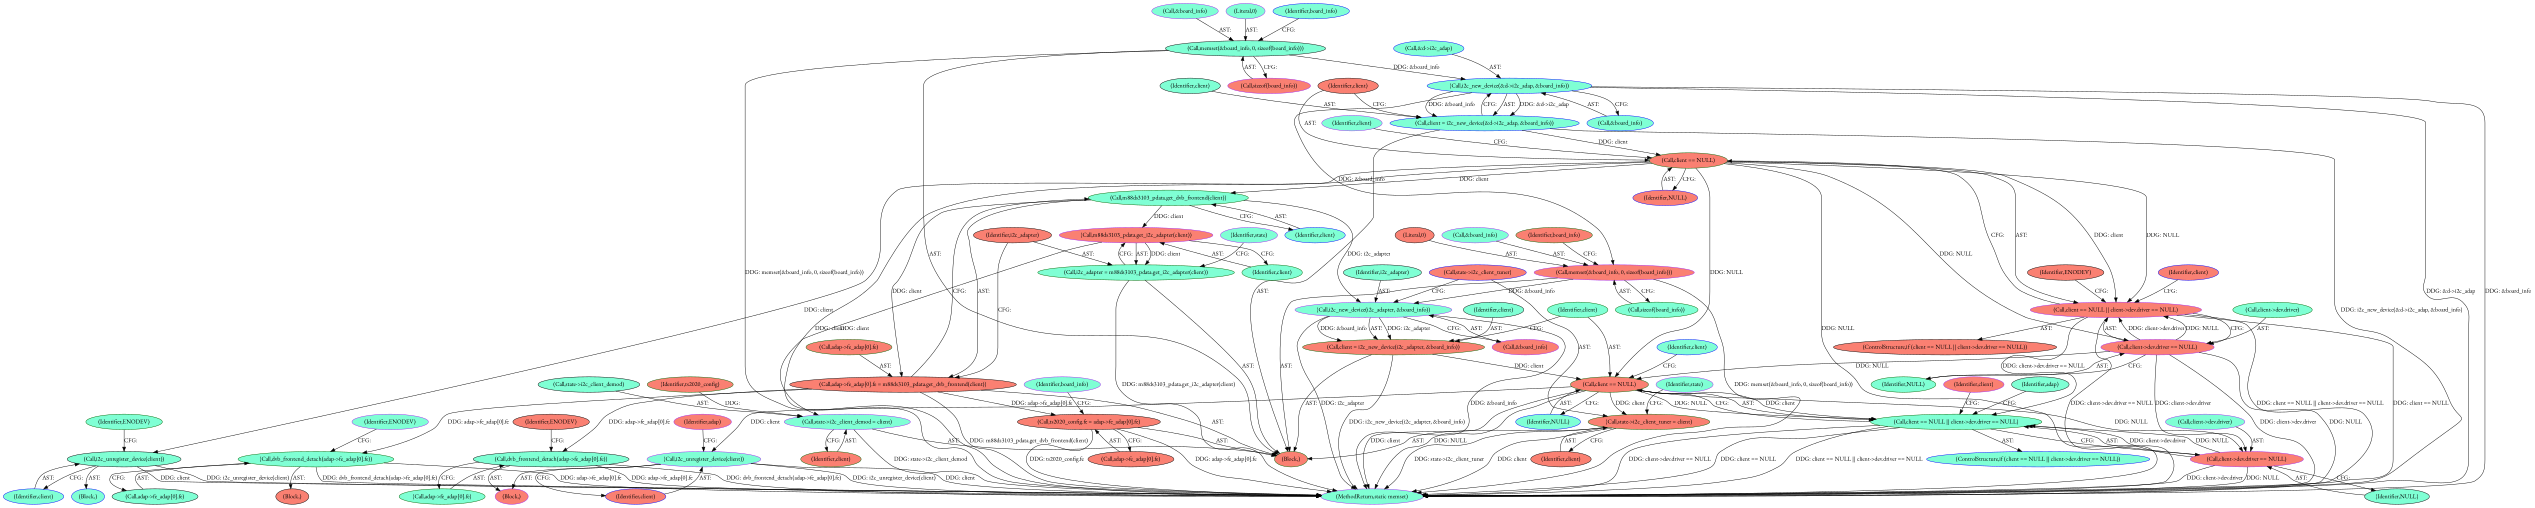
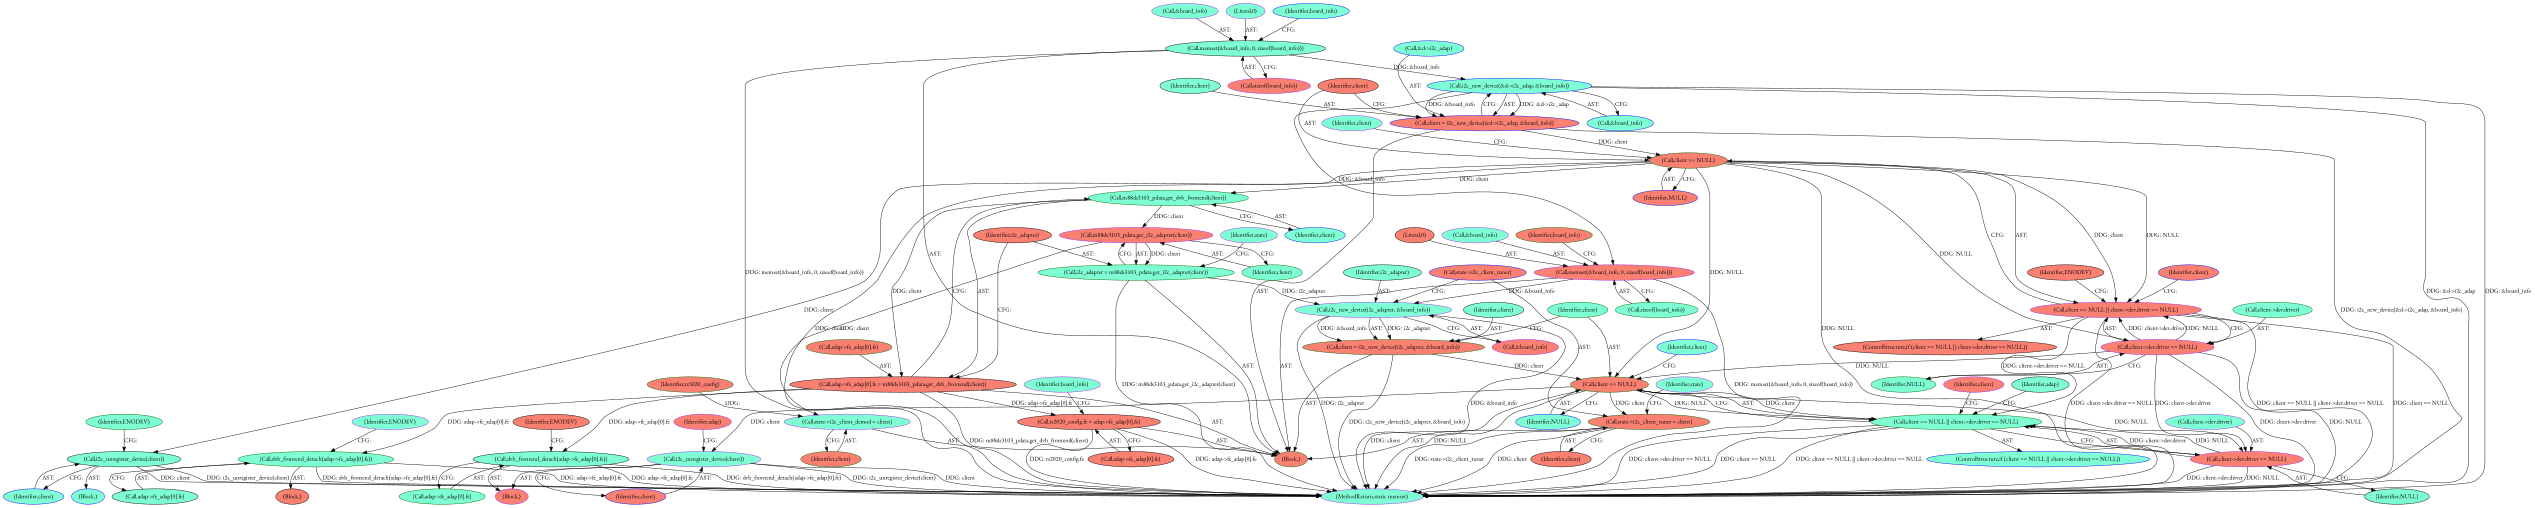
edge "(Call,&d->i2c_adap)" -> "(Call,i2c_new_device(&d->i2c_adap, &board_info))": now "(Call,&d->i2c_adap)" -> "(Call,client = i2c_new_device(&d->i2c_adap, &board_info))"
node "(Call,client = i2c_new_device(&d->i2c_adap, &board_info))": fillcolor aquamarine -> salmon
edge "(Call,m88ds3103_pdata.get_dvb_frontend(client))" -> "(Call,i2c_new_device(i2c_adapter, &board_info))": now "(Call,i2c_adapter = m88ds3103_pdata.get_i2c_adapter(client))" -> "(Call,i2c_new_device(i2c_adapter, &board_info))"
node "(Call,state->i2c_client_demod)": removed
node "(Identifier,ts2020_config)": label "(Identifier,ts2020_config)" -> "(Identifier,ts5020_config)"
edge "(Call,state->i2c_client_demod = client)" -> "(MethodReturn,static memset)": removed, label "DDG: state->i2c_client_demod"
